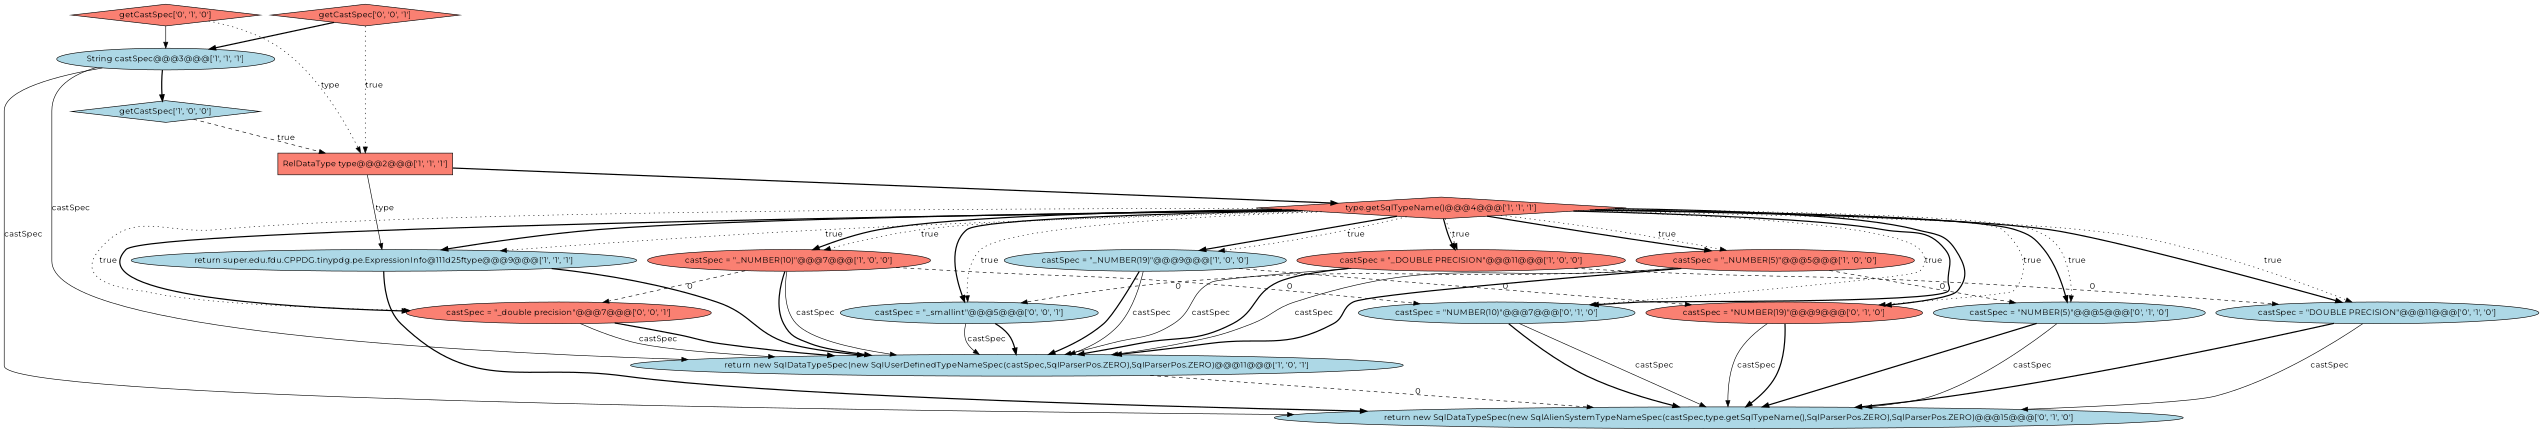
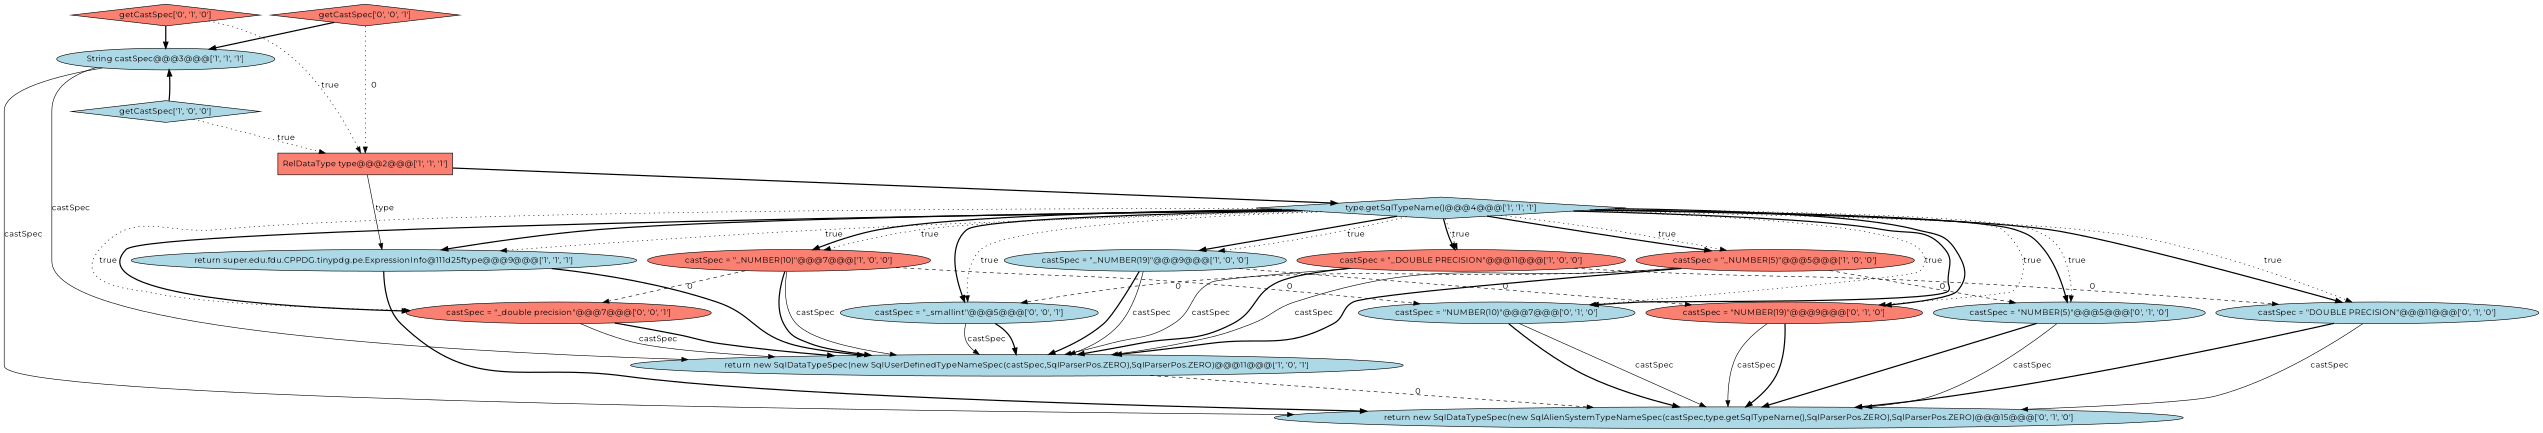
edge "getCastSpec['0', '1', '0']" -> "String castSpec@@@3@@@['1', '1', '1']": style solid -> bold
edge "String castSpec@@@3@@@['1', '1', '1']" -> "getCastSpec['1', '0', '0']": reversed
edge "getCastSpec['0', '1', '0']" -> "RelDataType type@@@2@@@['1', '1', '1']": label "type" -> "true"
edge "getCastSpec['0', '0', '1']" -> "RelDataType type@@@2@@@['1', '1', '1']": label "true" -> "0"
edge "getCastSpec['1', '0', '0']" -> "RelDataType type@@@2@@@['1', '1', '1']": style dashed -> dotted
node "type.getSqlTypeName()@@@4@@@['1', '1', '1']": fillcolor salmon -> lightblue
